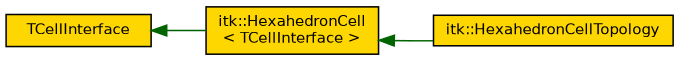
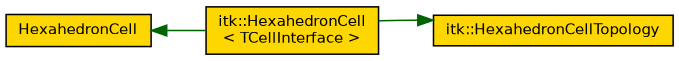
node "TCellInterface": label "TCellInterface" -> "HexahedronCell"
edge "itk::HexahedronCellTopology" -> "itk::HexahedronCell < TCellInterface >": reversed
